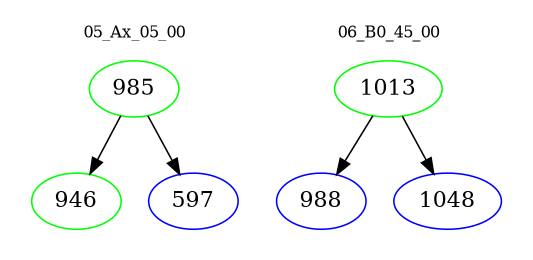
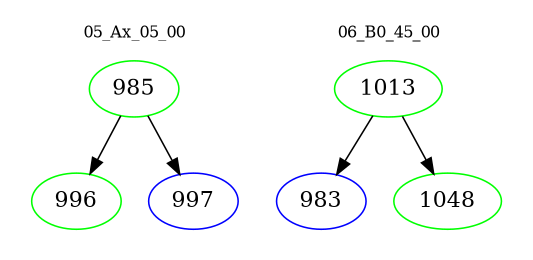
node "946": label "946" -> "996"
node "597": label "597" -> "997"
node "988": label "988" -> "983"
node "1048": color blue -> green
